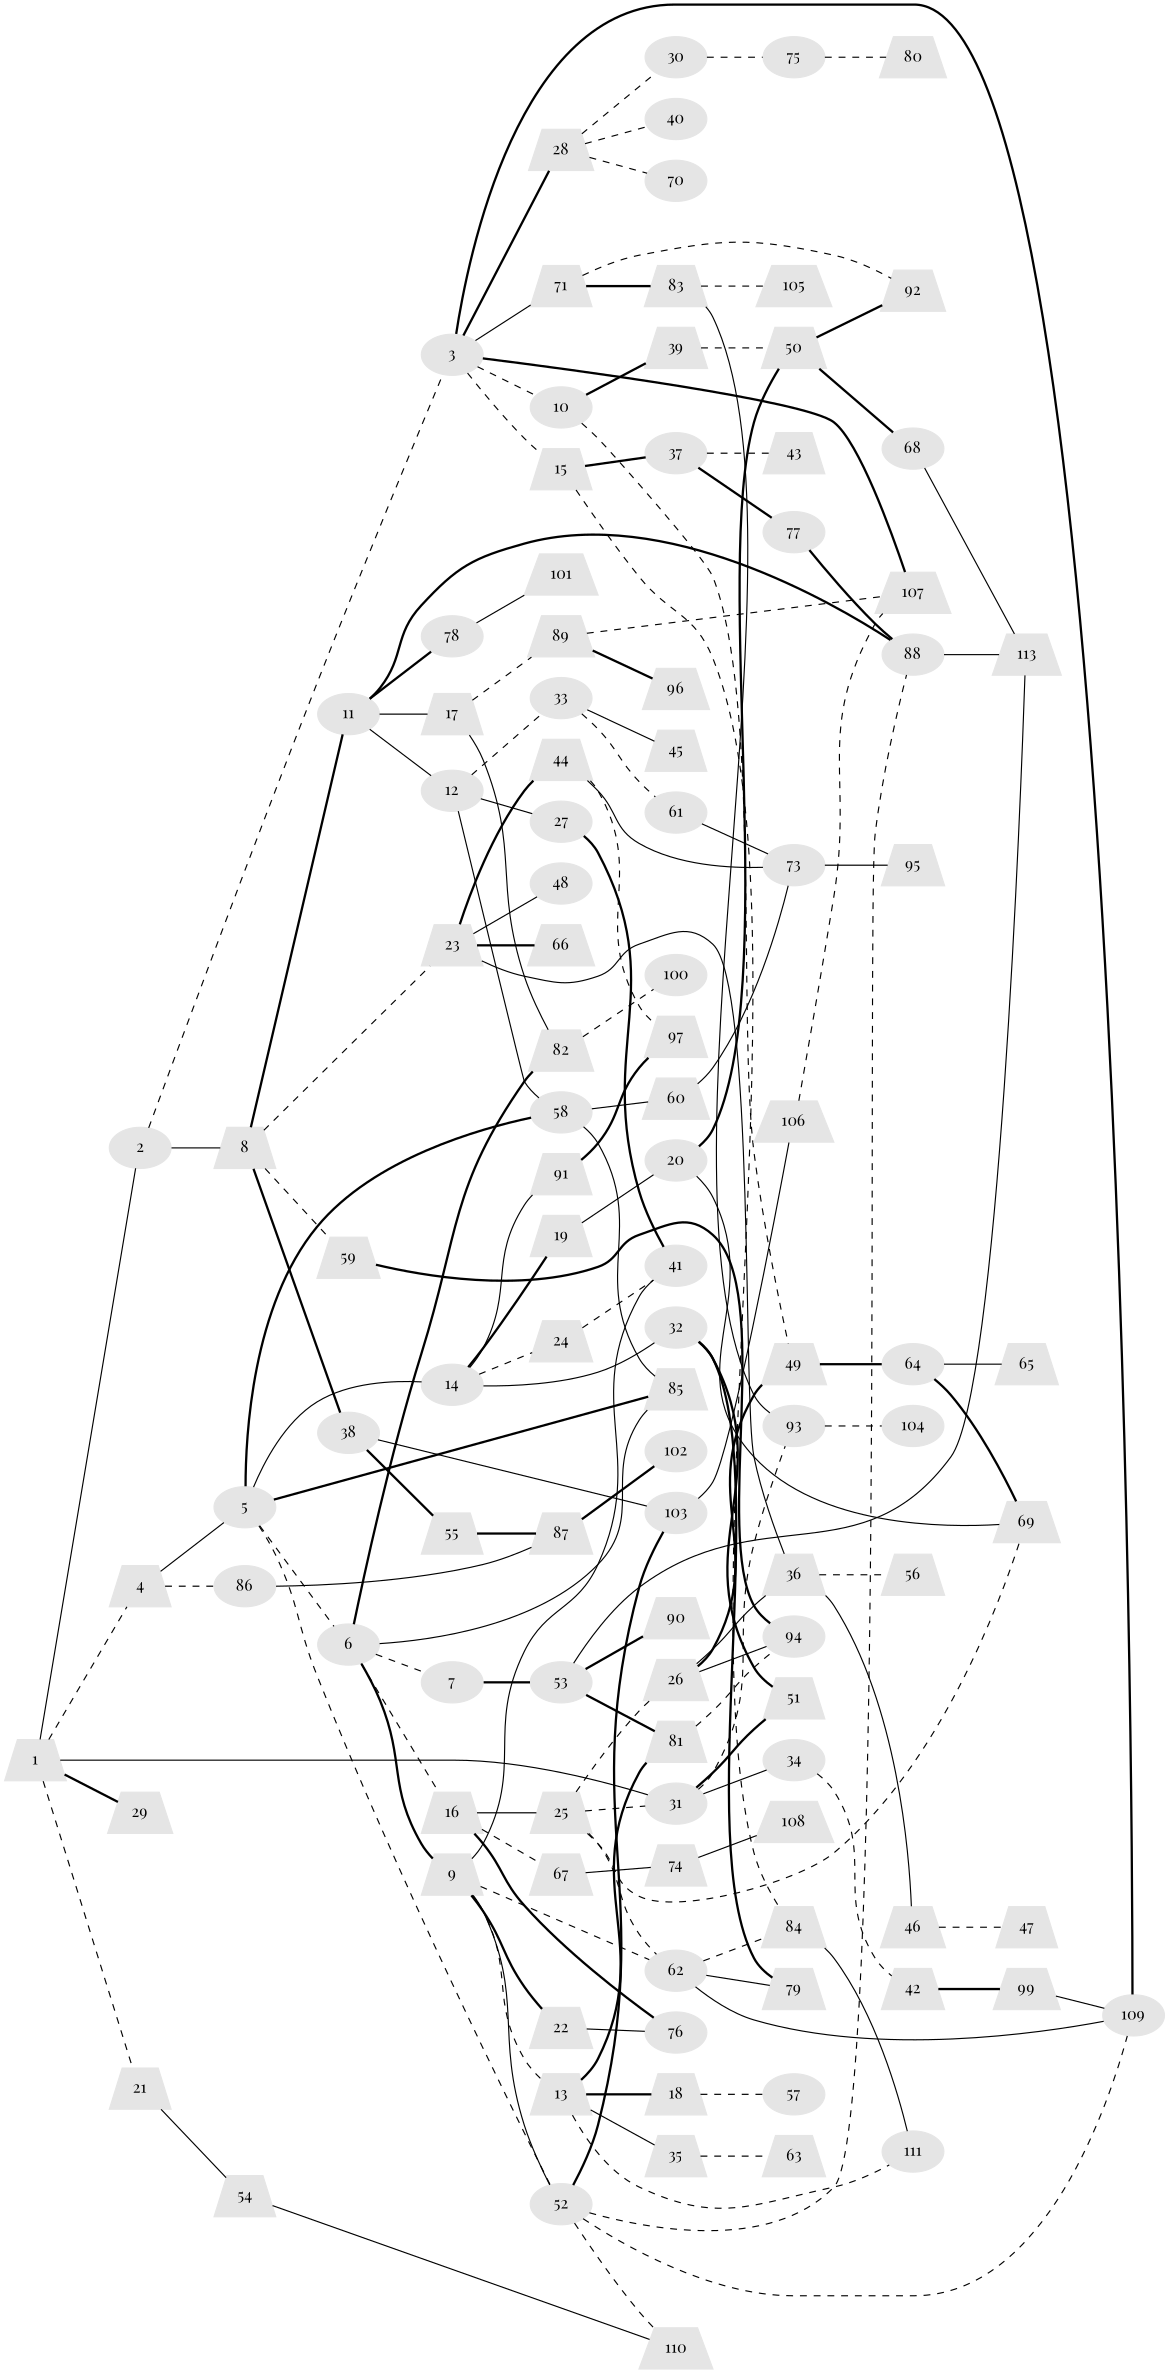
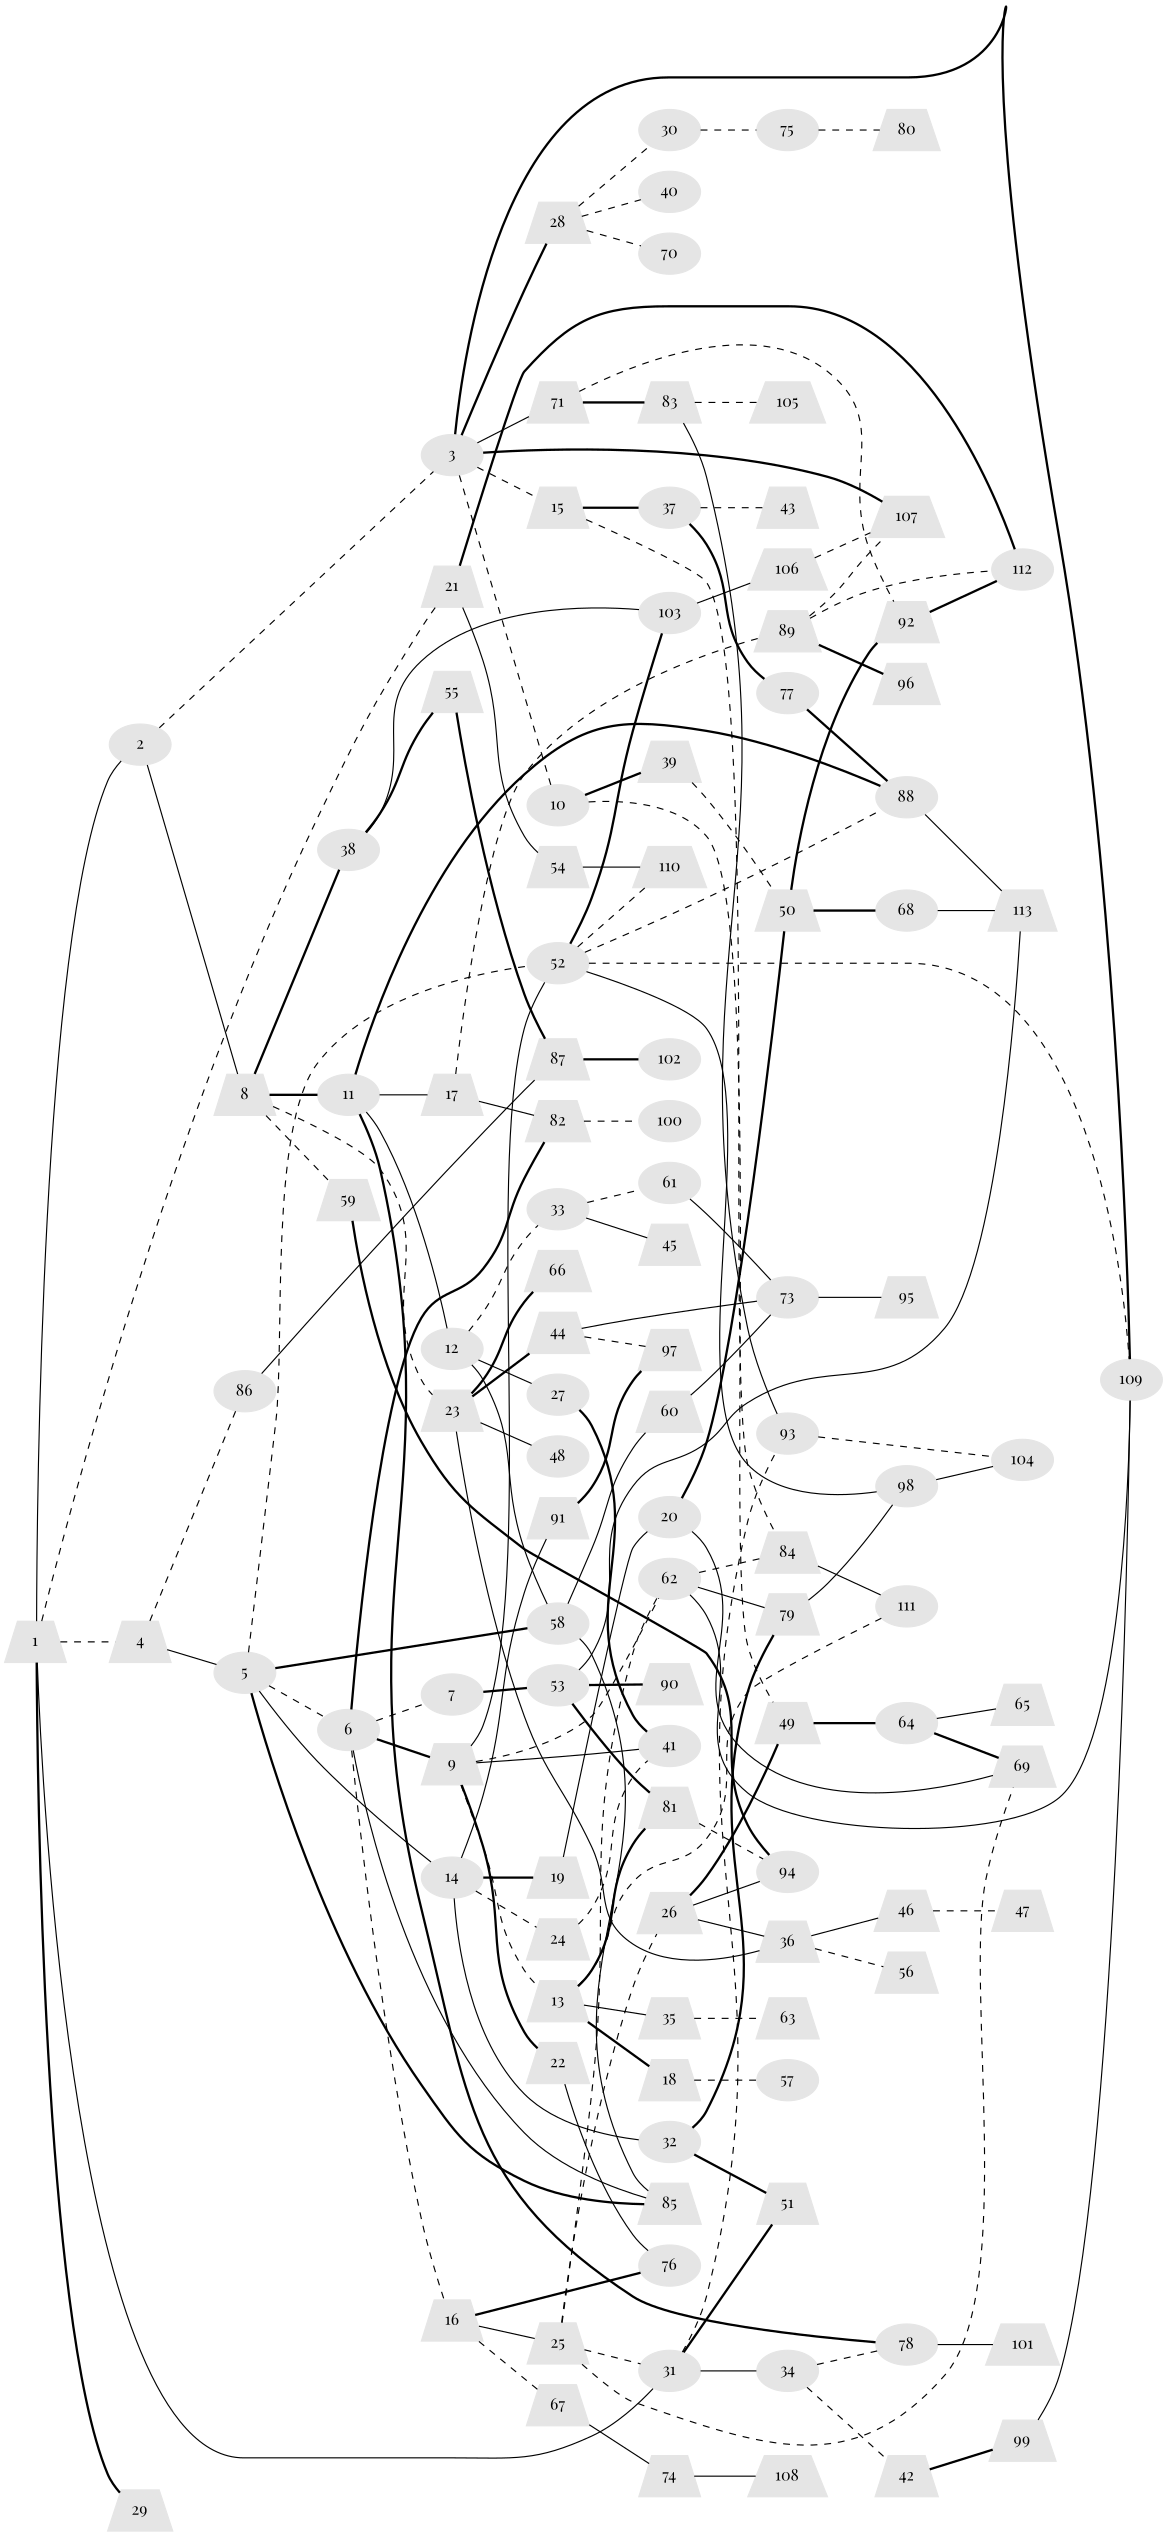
node "112": added
node "98": added
edge "78" -- "34": added
